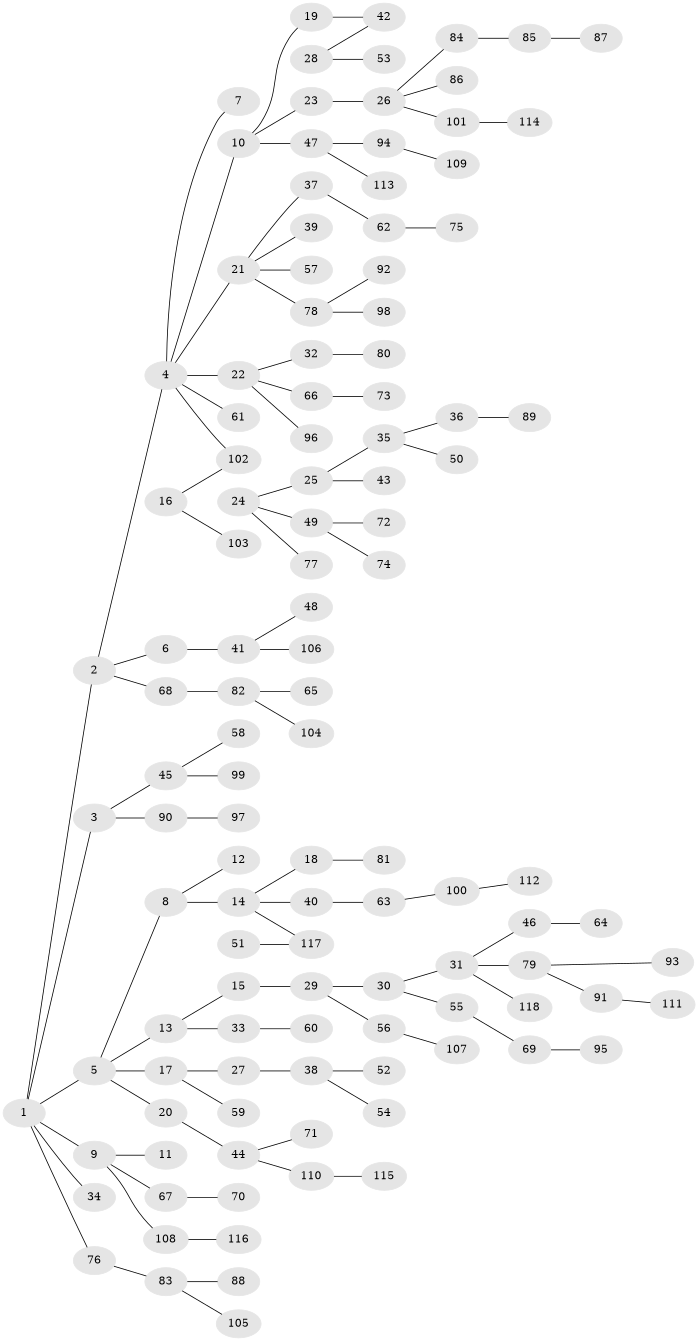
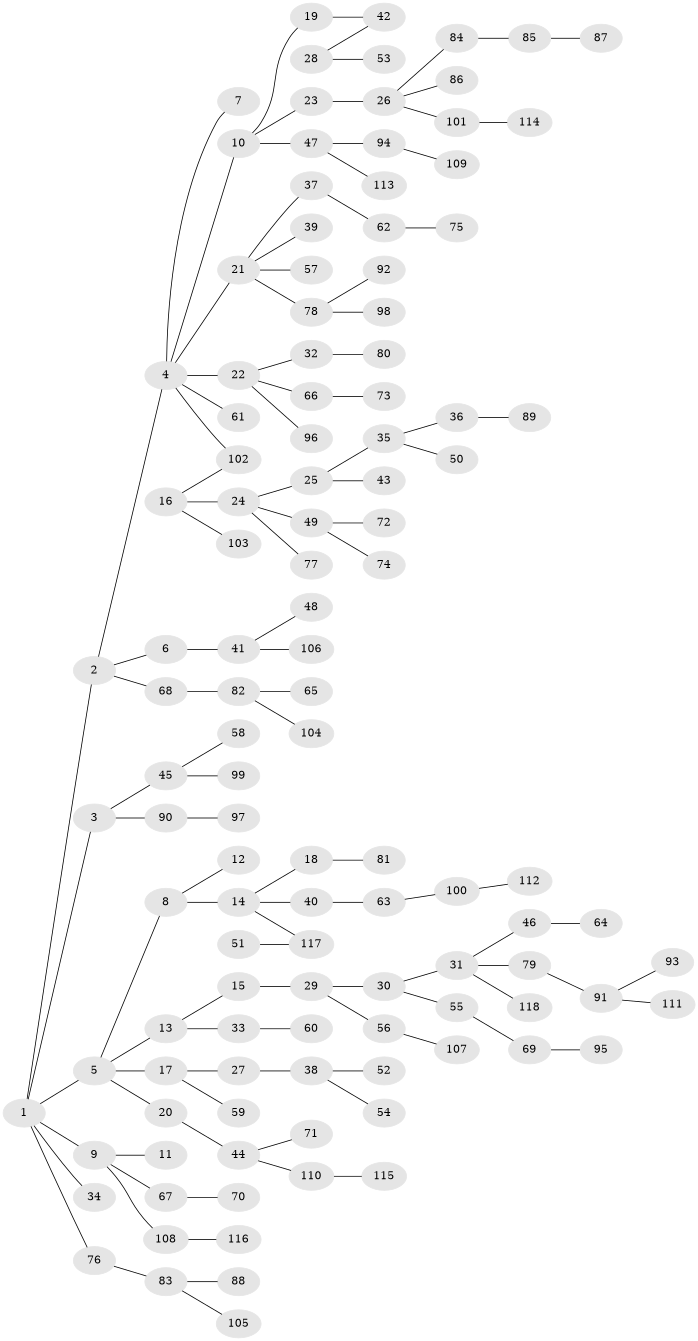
edge "16" -- "24": added
edge "93" -- "79": now "93" -- "91"
